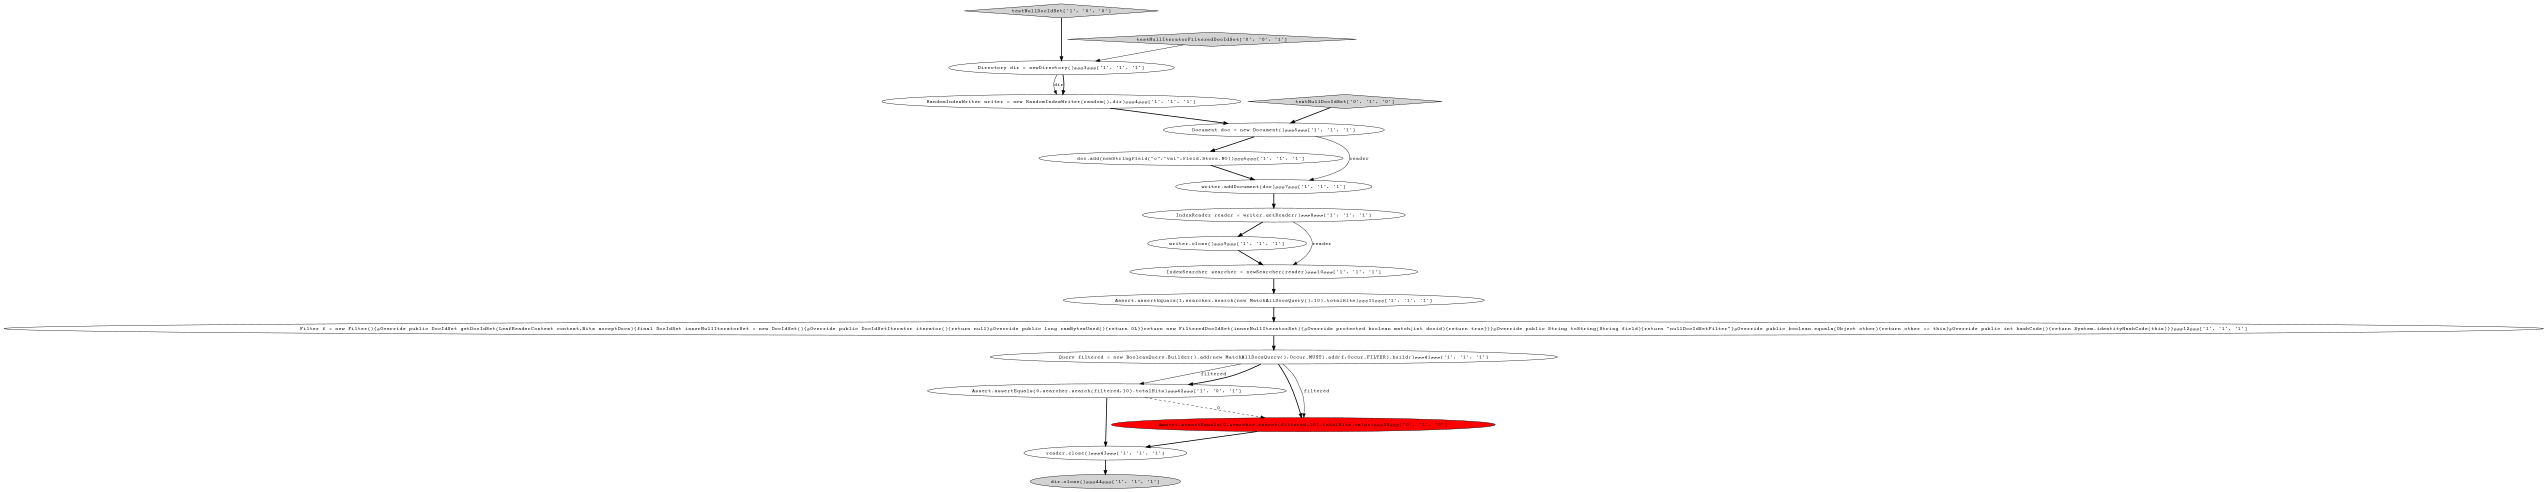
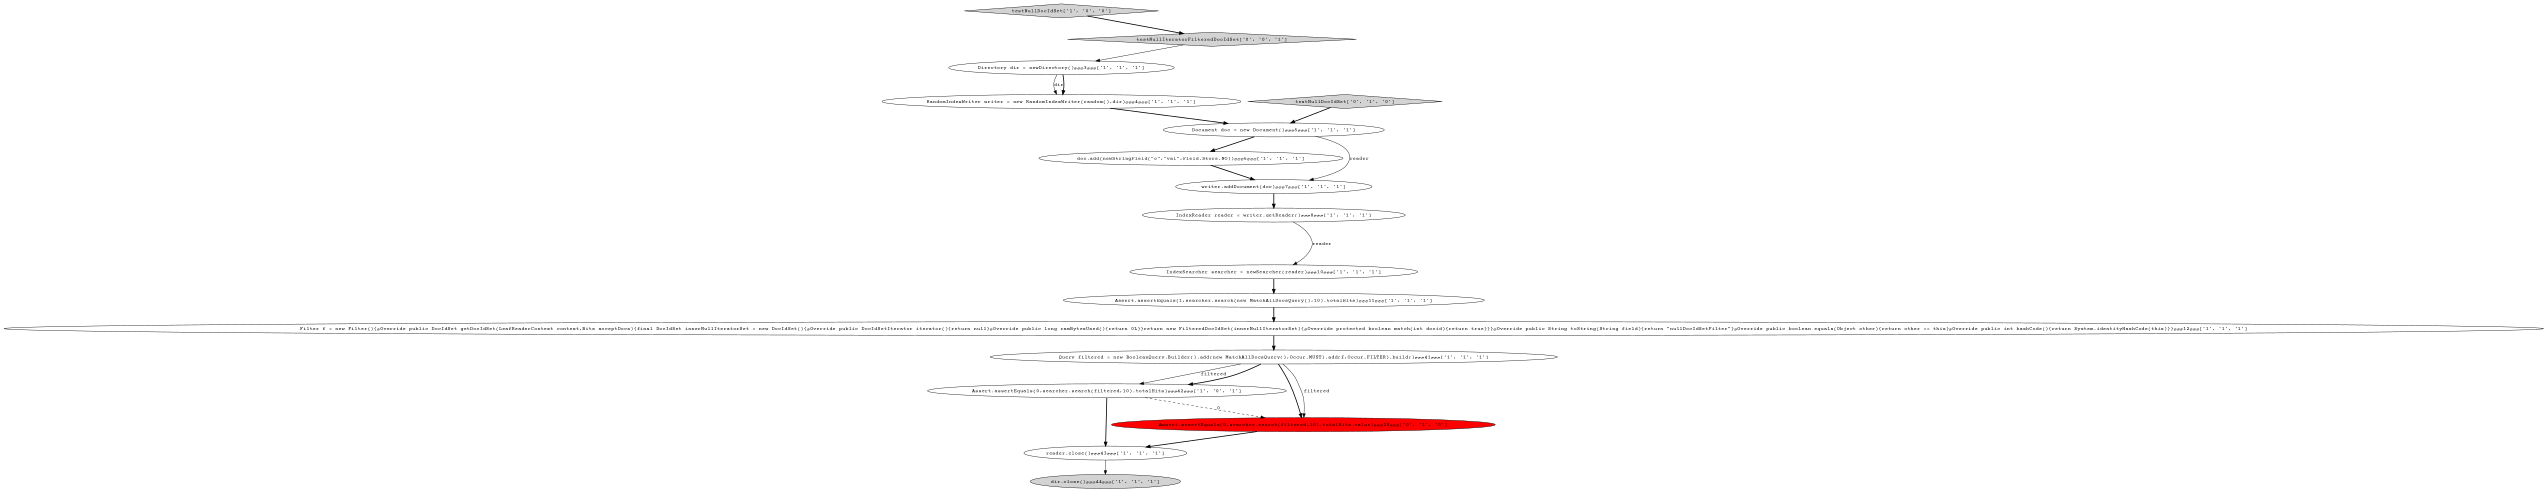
edge "testNullDocIdSet['1', '0', '0']" -> "Directory dir = newDirectory()@@@3@@@['1', '1', '1']": now "testNullDocIdSet['1', '0', '0']" -> "testNullIteratorFilteredDocIdSet['0', '0', '1']"
node "writer.close()@@@9@@@['1', '1', '1']": removed
edge "reader.close()@@@43@@@['1', '1', '1']" -> "dir.close()@@@44@@@['1', '1', '1']": style bold -> solid
